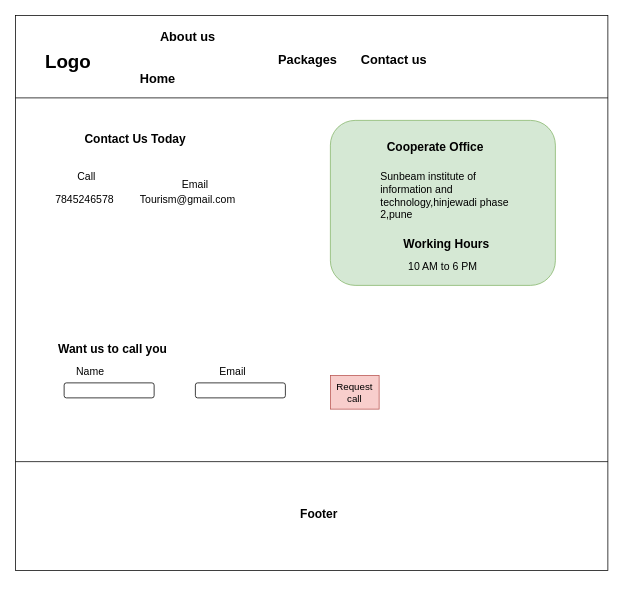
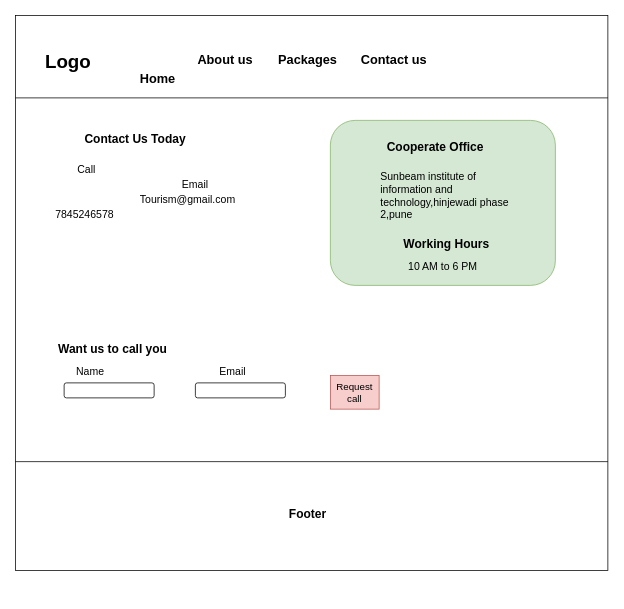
node "About us": moved (188, 38) -> (225, 60)
node "Call": moved (87, 177) -> (87, 169)
node "7845246578": moved (85, 199) -> (85, 214)
node "Footer": moved (319, 514) -> (308, 514)
